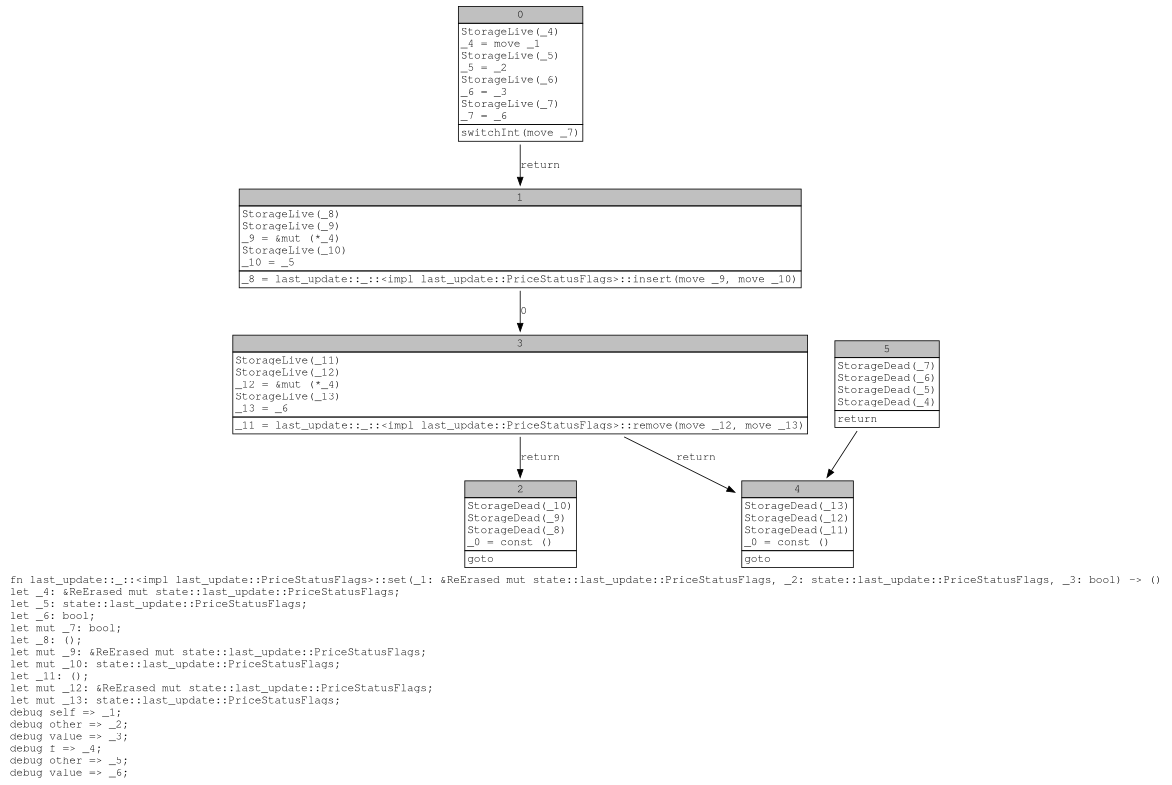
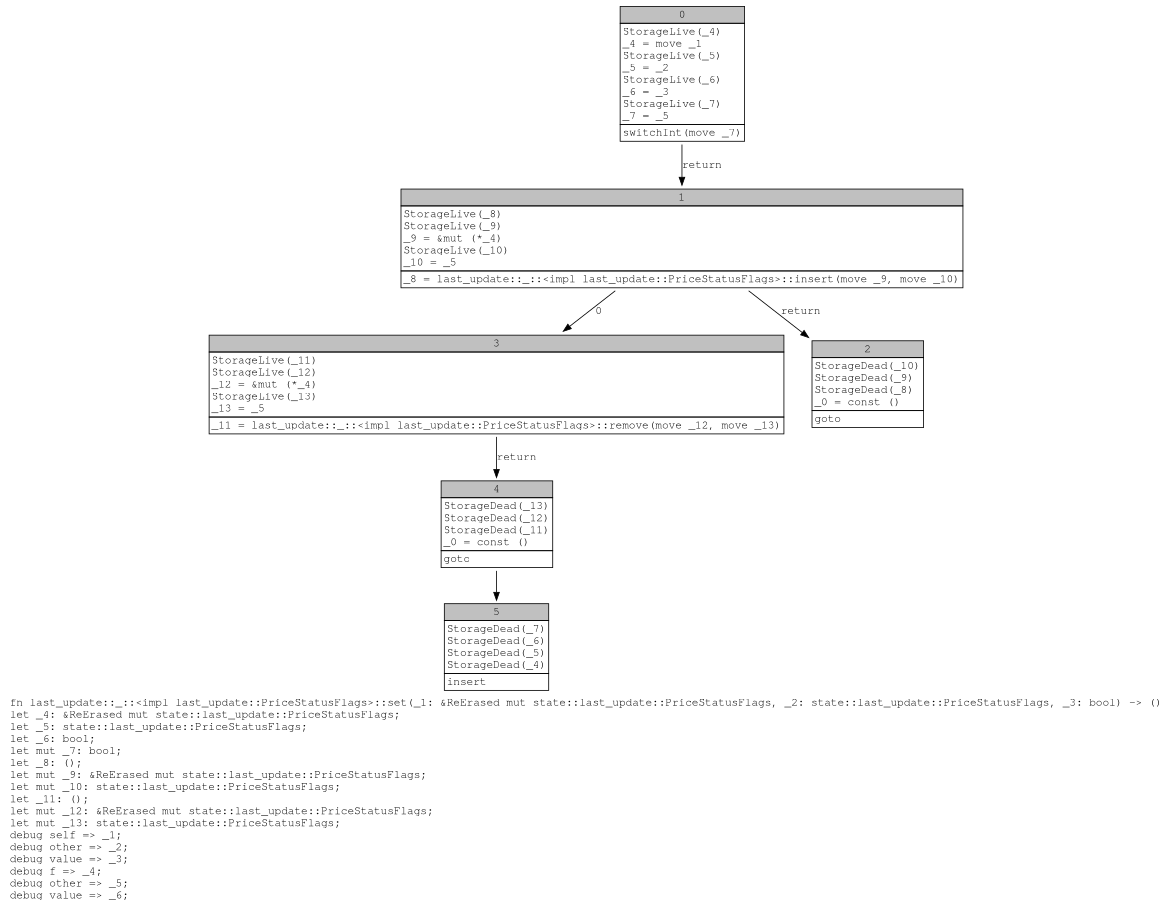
node "0": text "_7 = _6" -> "_7 = _5"
node "3": text "_13 = _6" -> "_13 = _5"
node "5": text "return" -> "insert"
edge "5" -> "4": reversed
edge "3" -> "2": now "1" -> "2"
